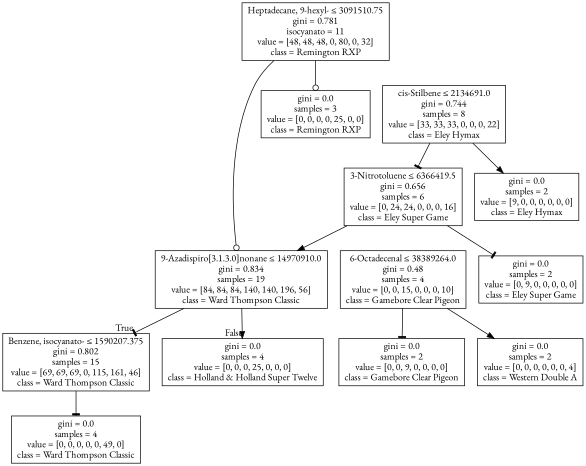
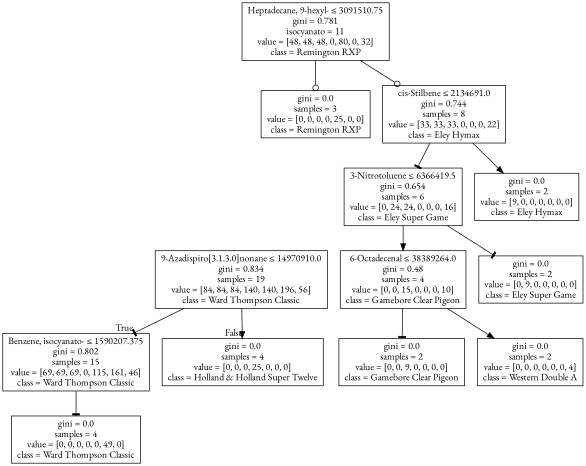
edge "Heptadecane, 9-hexyl- ≤ 3091510.75" -> "9-Azadispiro[3.1.3.0]nonane ≤ 14970910.0": now "Heptadecane, 9-hexyl- ≤ 3091510.75" -> "cis-Stilbene ≤ 2134691.0"
node "3-Nitrotoluene ≤ 6366419.5": text "gini = 0.656" -> "gini = 0.654"
edge "3-Nitrotoluene ≤ 6366419.5" -> "9-Azadispiro[3.1.3.0]nonane ≤ 14970910.0": now "3-Nitrotoluene ≤ 6366419.5" -> "6-Octadecenal ≤ 38389264.0"
